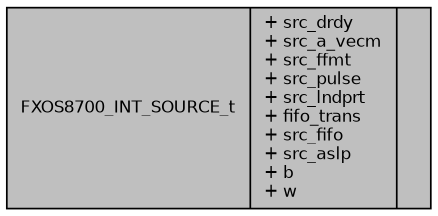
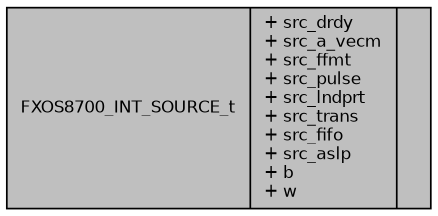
node "FXOS8700_INT_SOURCE_t": text "+ fifo_trans" -> "+ src_trans"
